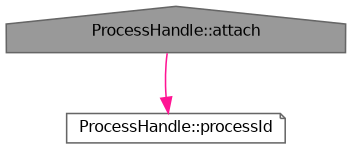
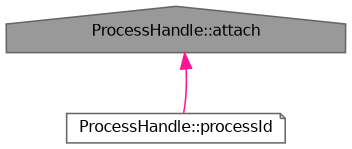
edge "ProcessHandle::attach" -> "ProcessHandle::processId": reversed
